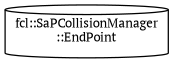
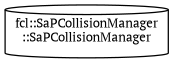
node "fcl::SaPCollisionManager ::EndPoint": label "fcl::SaPCollisionManager ::EndPoint" -> "fcl::SaPCollisionManager ::SaPCollisionManager"
